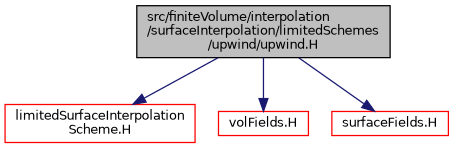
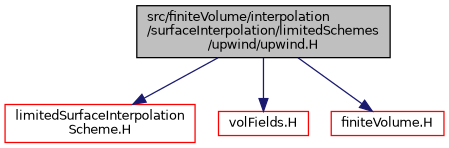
node "surfaceFields.H": label "surfaceFields.H" -> "finiteVolume.H"
